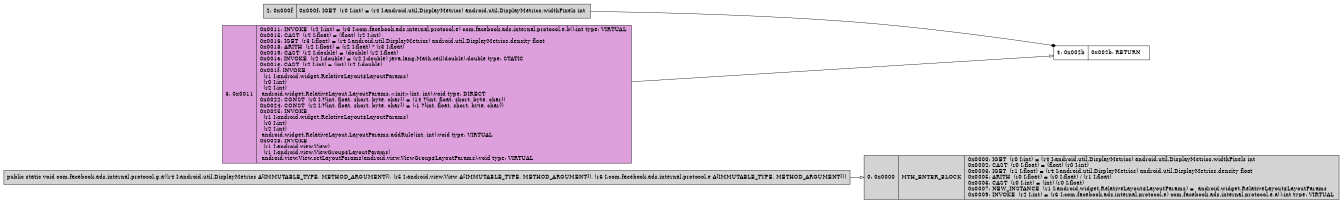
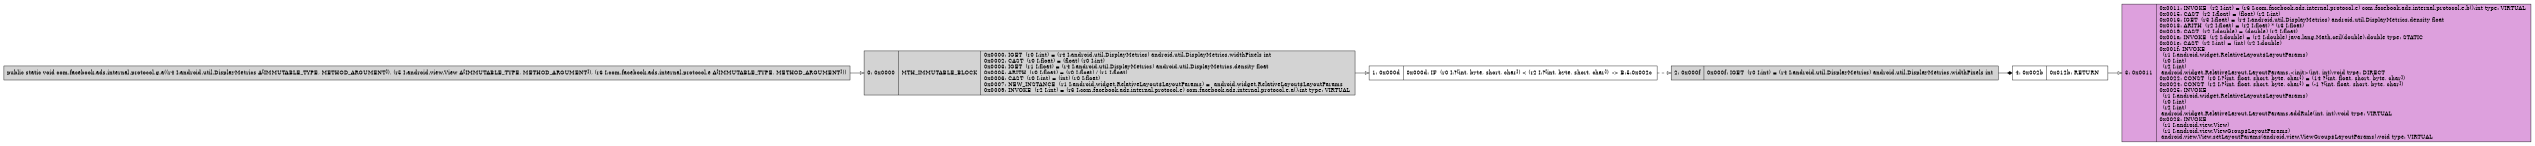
node "4: 0x002b": text "0x002b: RETURN" -> "0x012b: RETURN"
edge "3: 0x0011" -> "4: 0x002b": reversed
node "1: 0x000d": added
node "0: 0x0000": text "MTH_ENTER_BLOCK" -> "MTH_IMMUTABLE_BLOCK"
